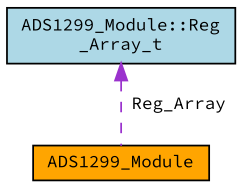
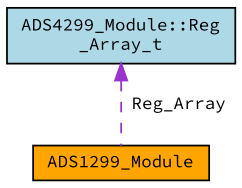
node "ADS1299_Module::Reg _Array_t": label "ADS1299_Module::Reg _Array_t" -> "ADS4299_Module::Reg _Array_t"
